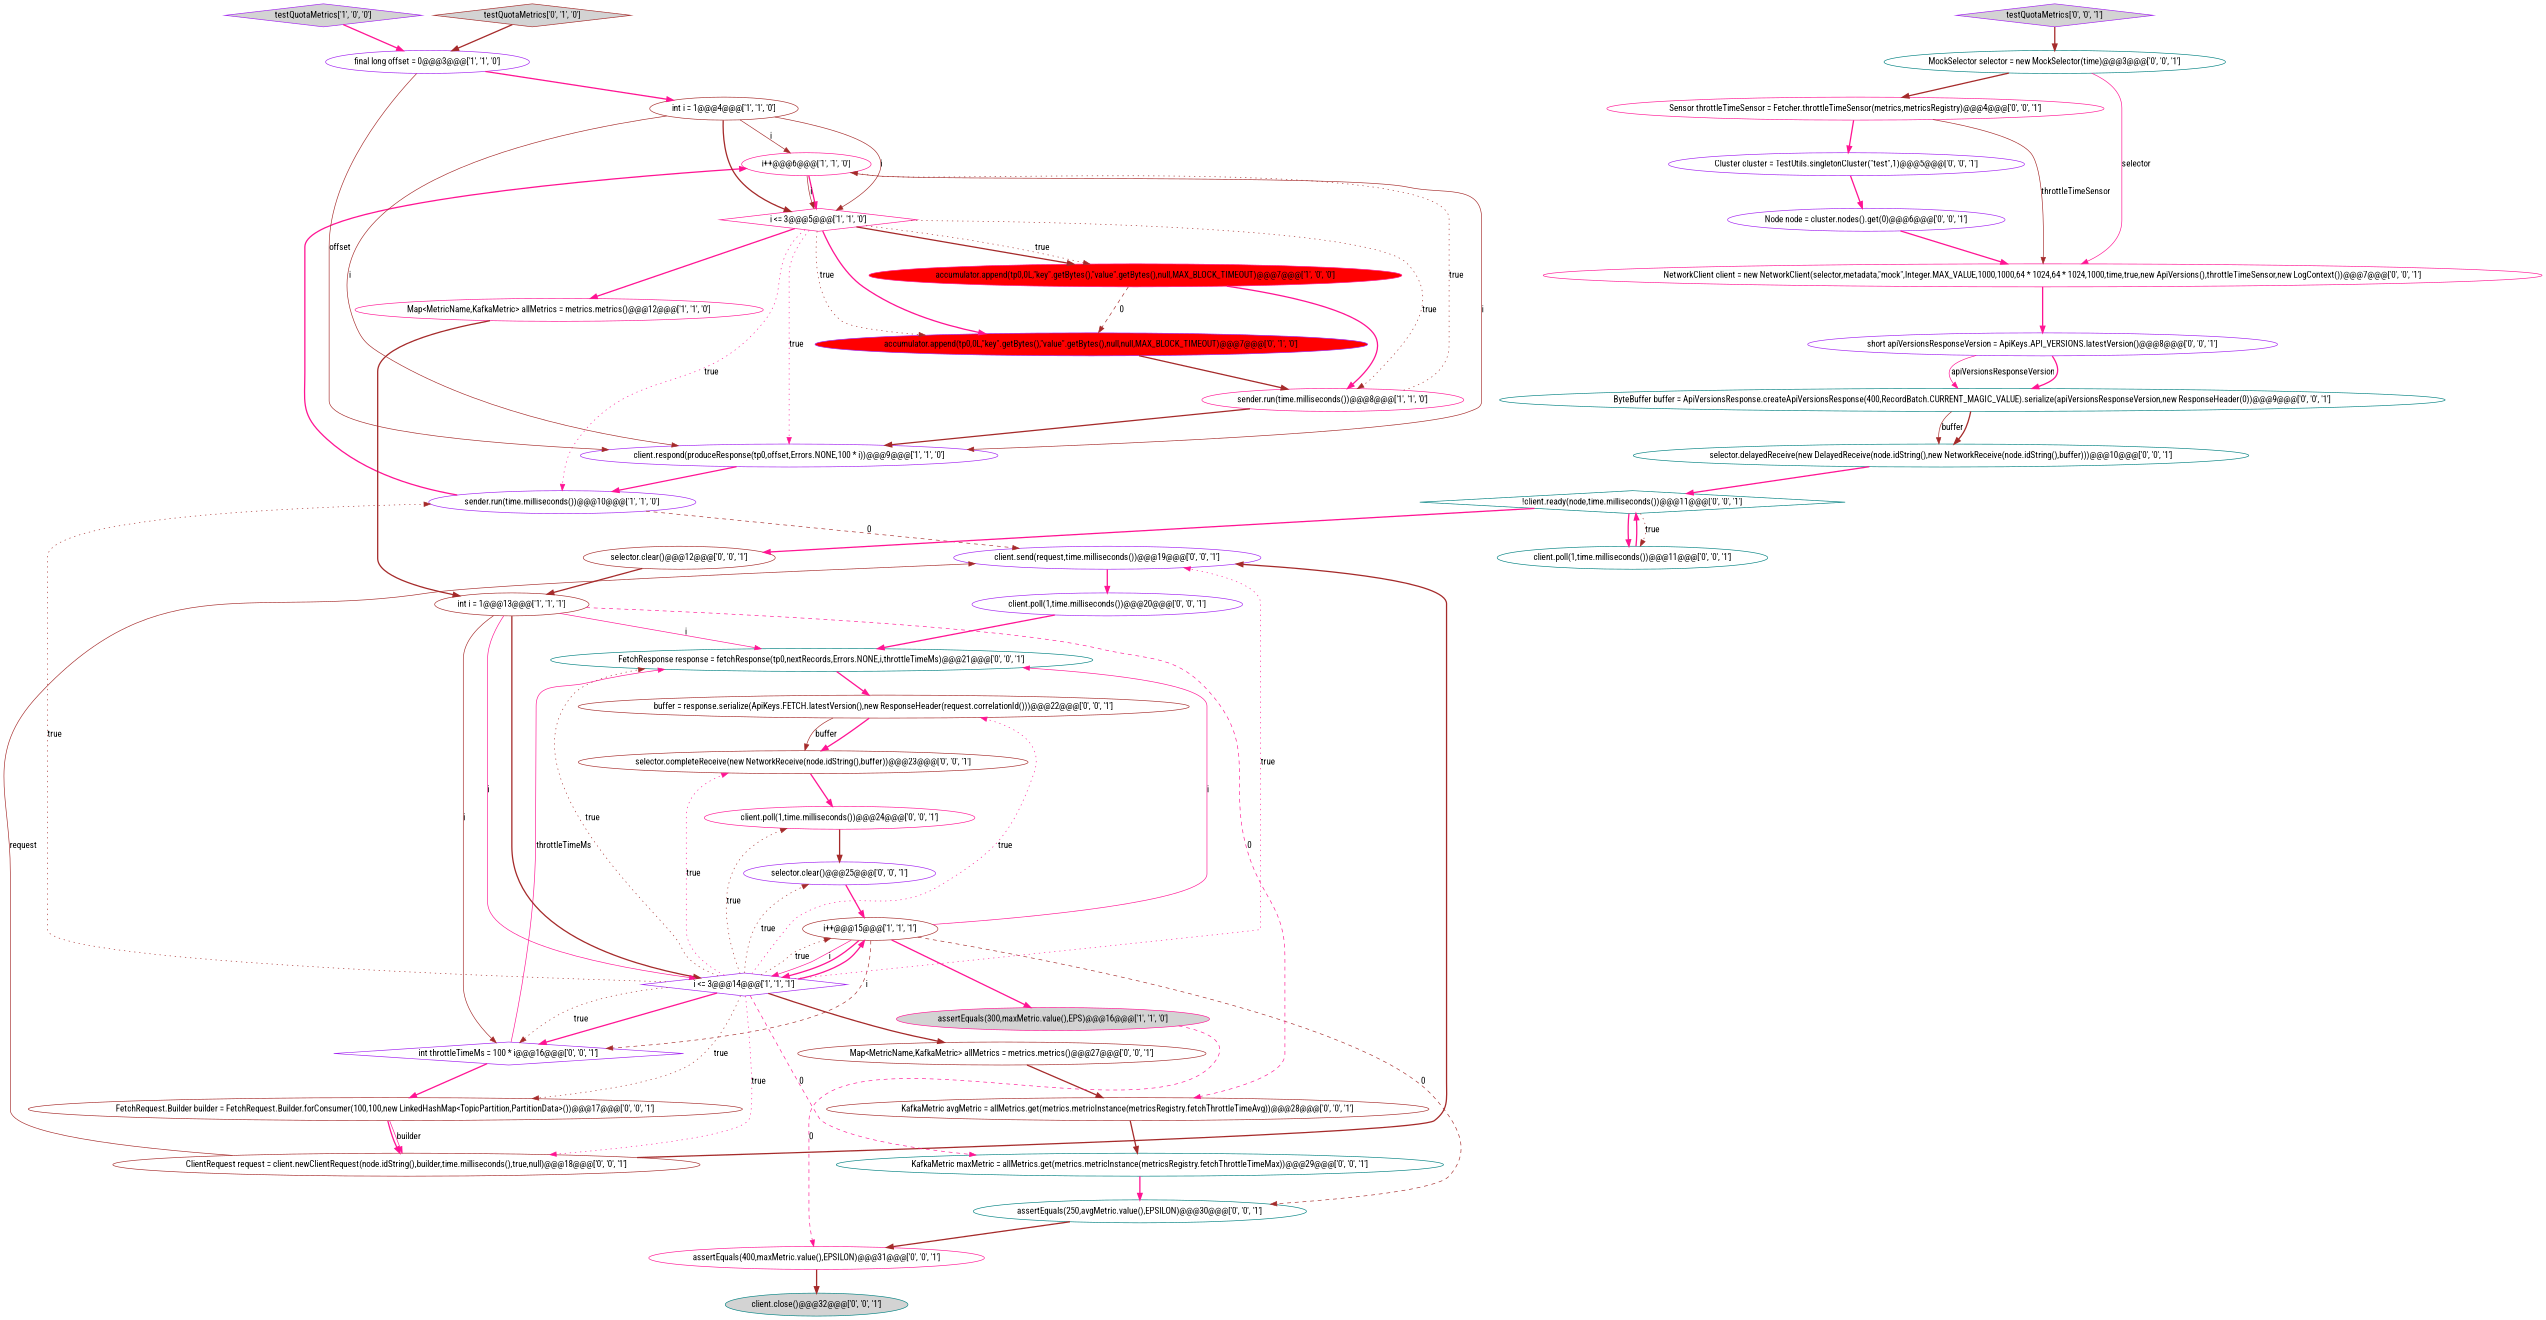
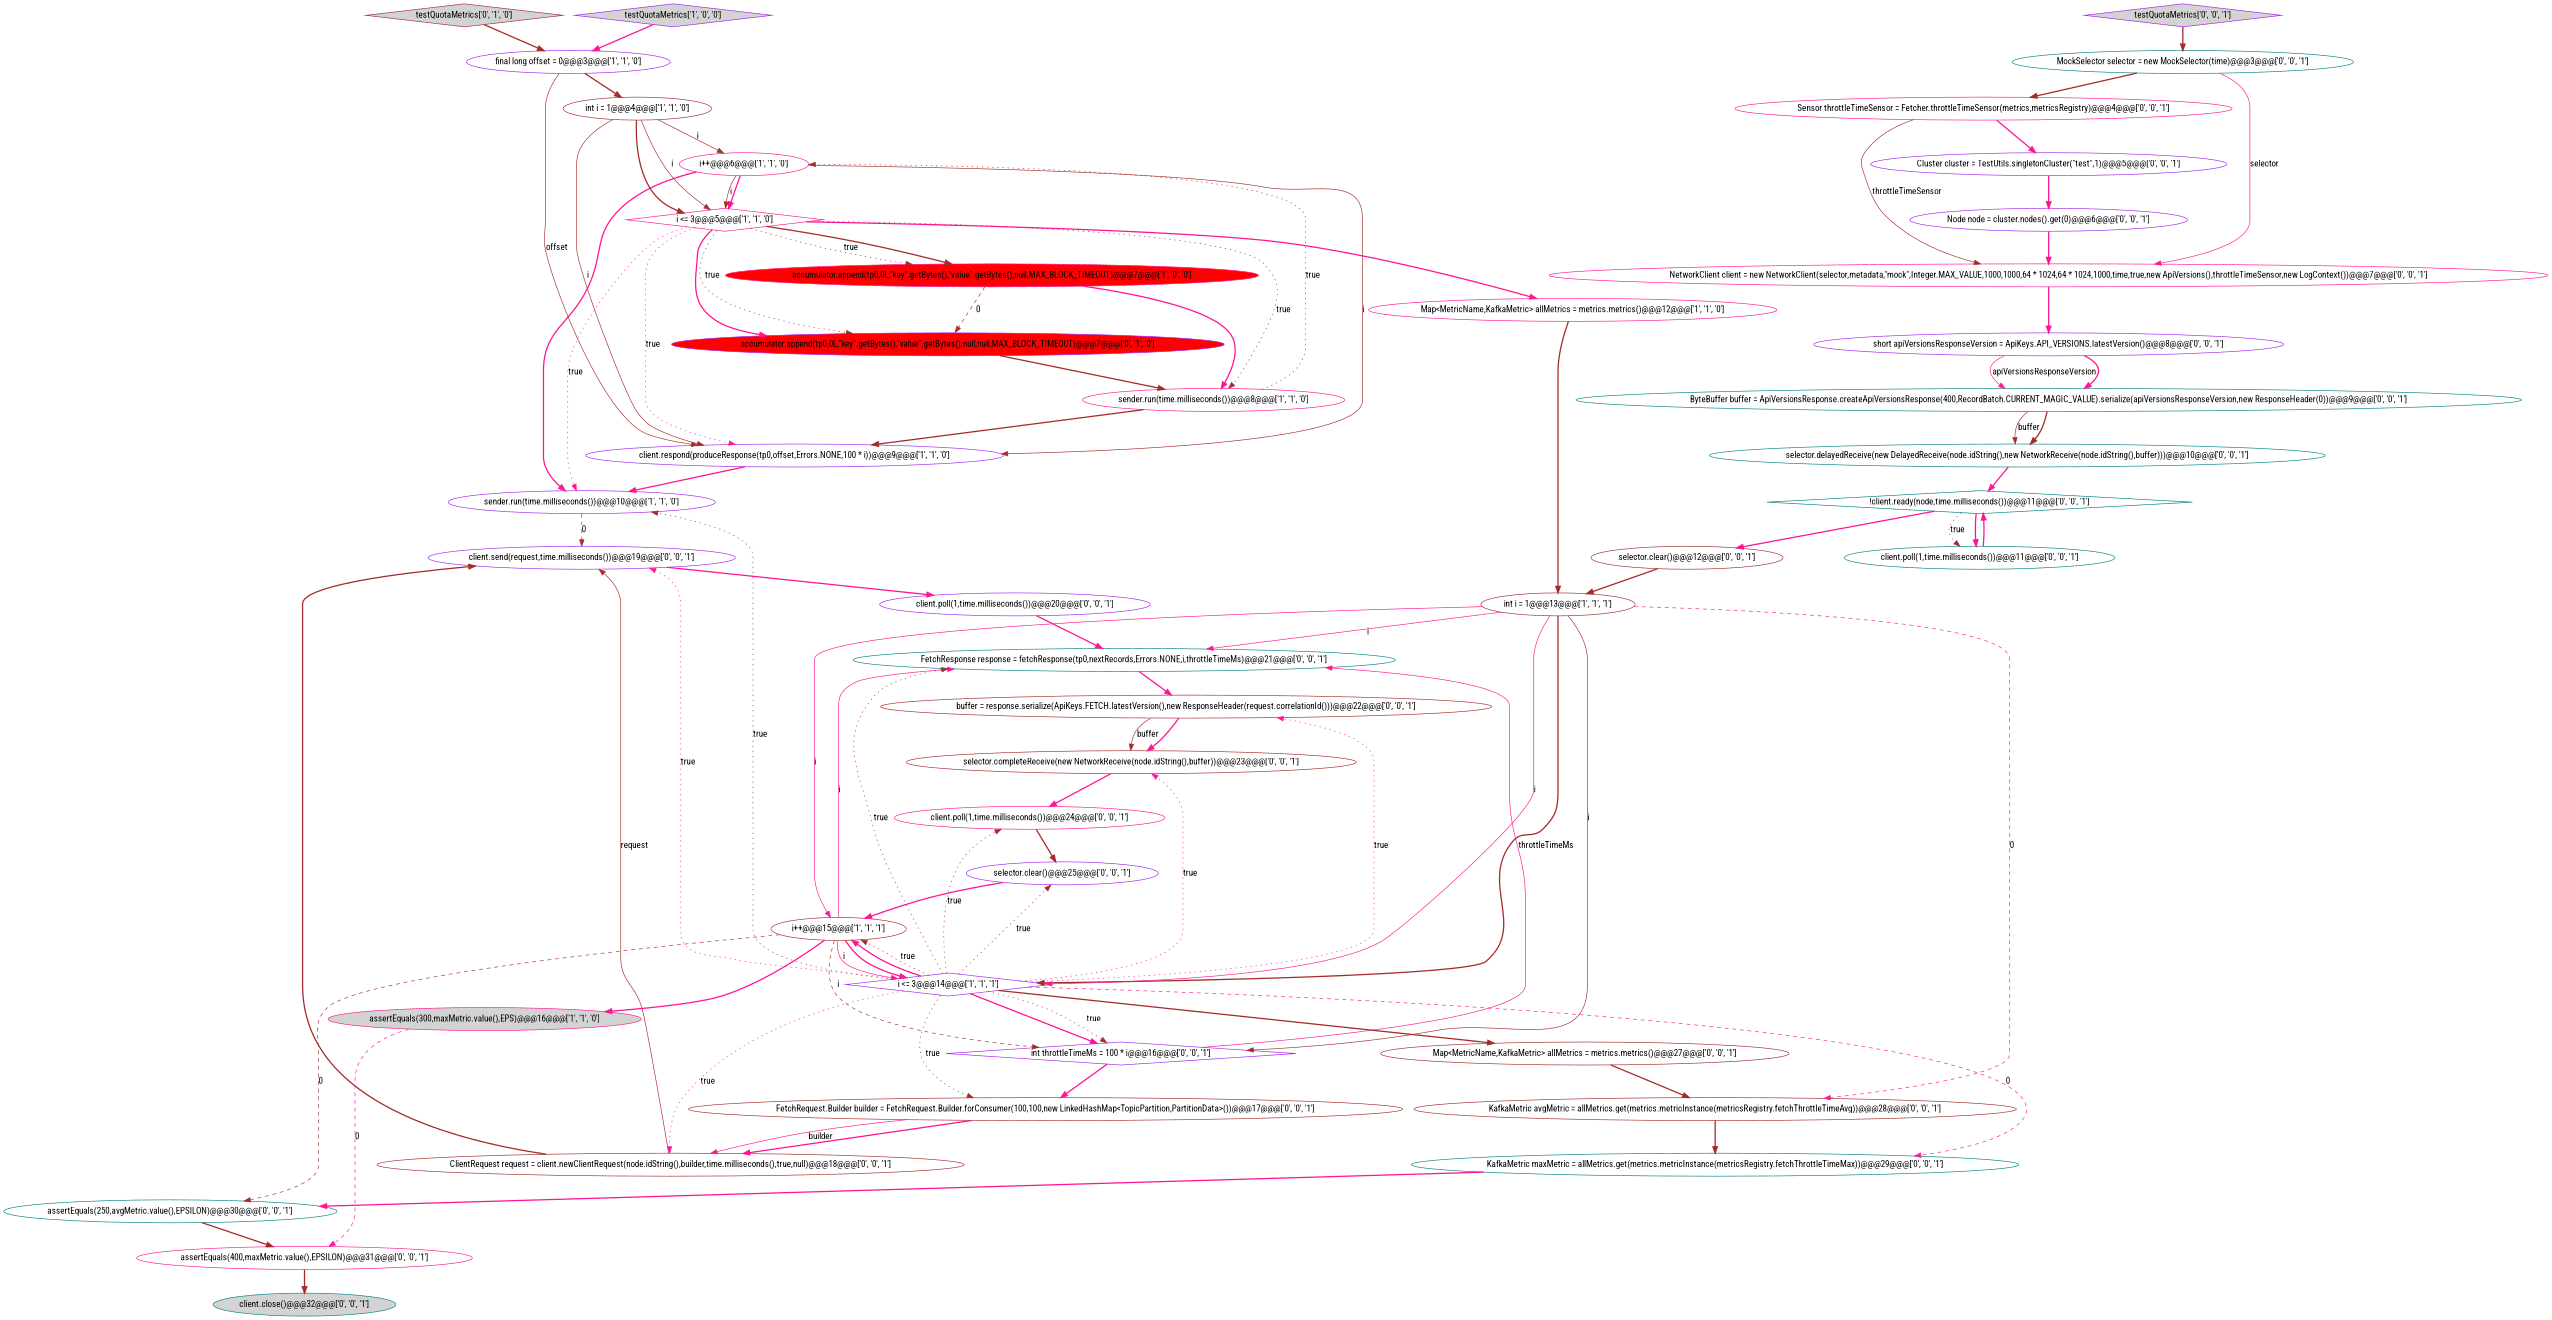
edge "final long offset = 0@@@3@@@['1', '1', '0']" -> "int i = 1@@@4@@@['1', '1', '0']": color deeppink -> brown
edge "sender.run(time.milliseconds())@@@10@@@['1', '1', '0']" -> "i++@@@6@@@['1', '1', '0']": reversed
edge "int i = 1@@@13@@@['1', '1', '1']" -> "i++@@@15@@@['1', '1', '1']": added, label "i"
